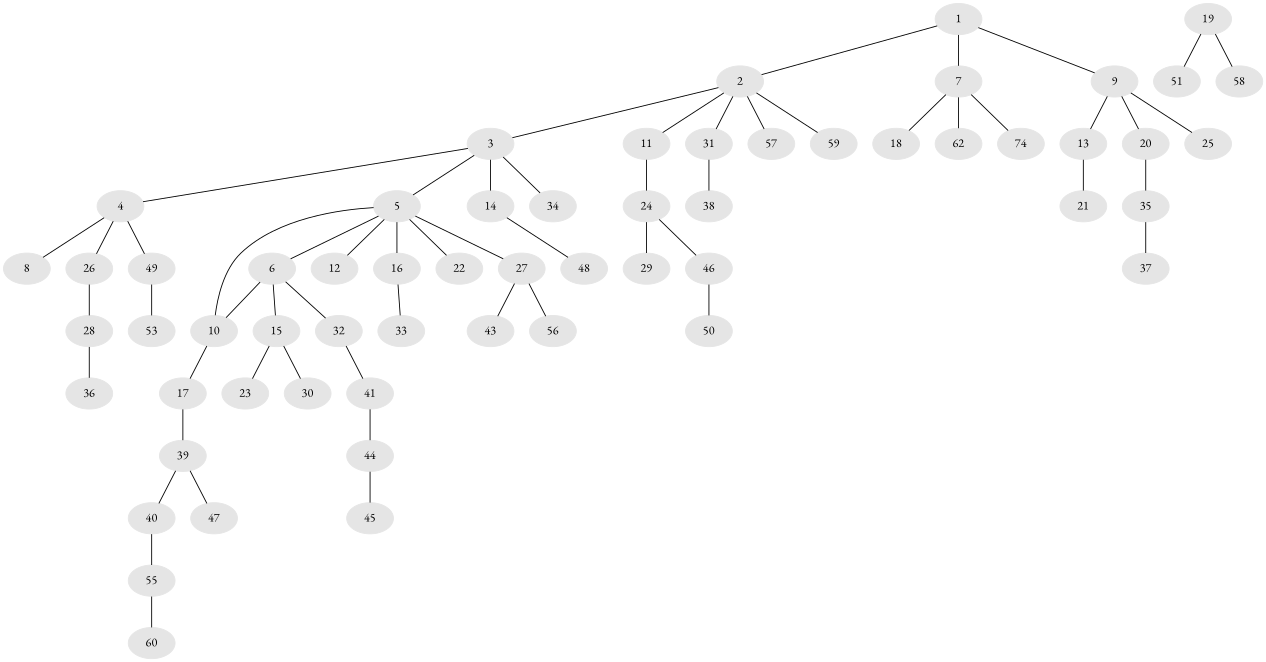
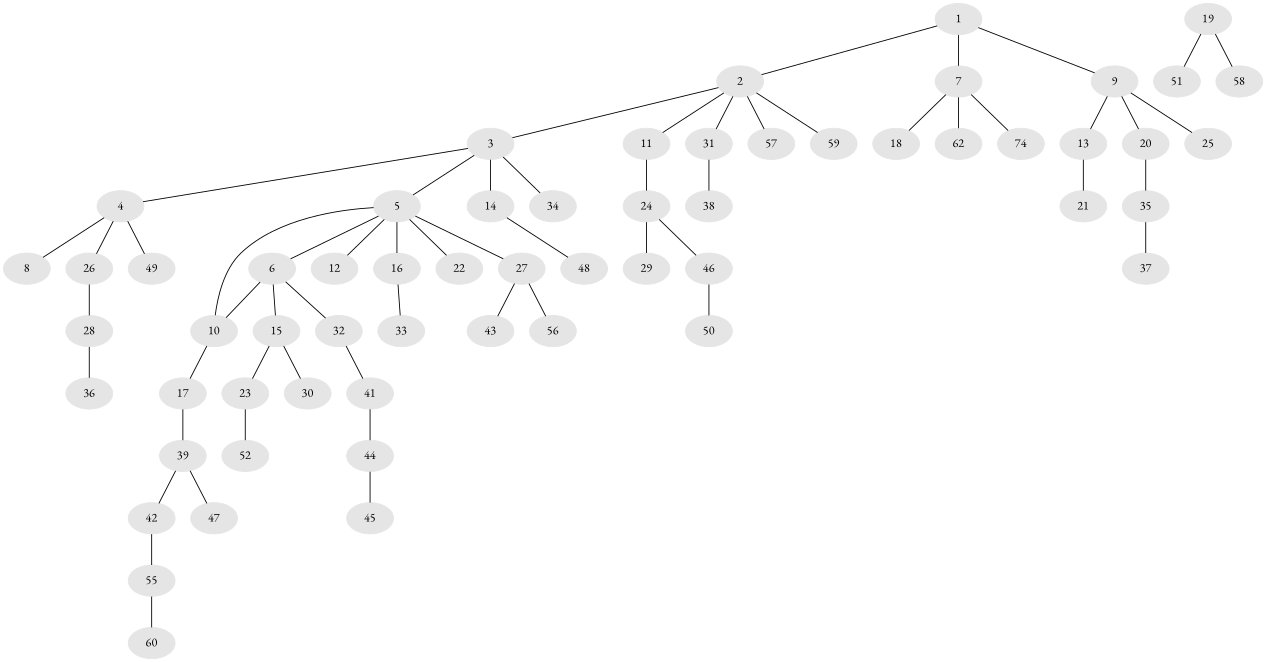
node "53": removed
node "52": added
node "40": label "40" -> "42"
